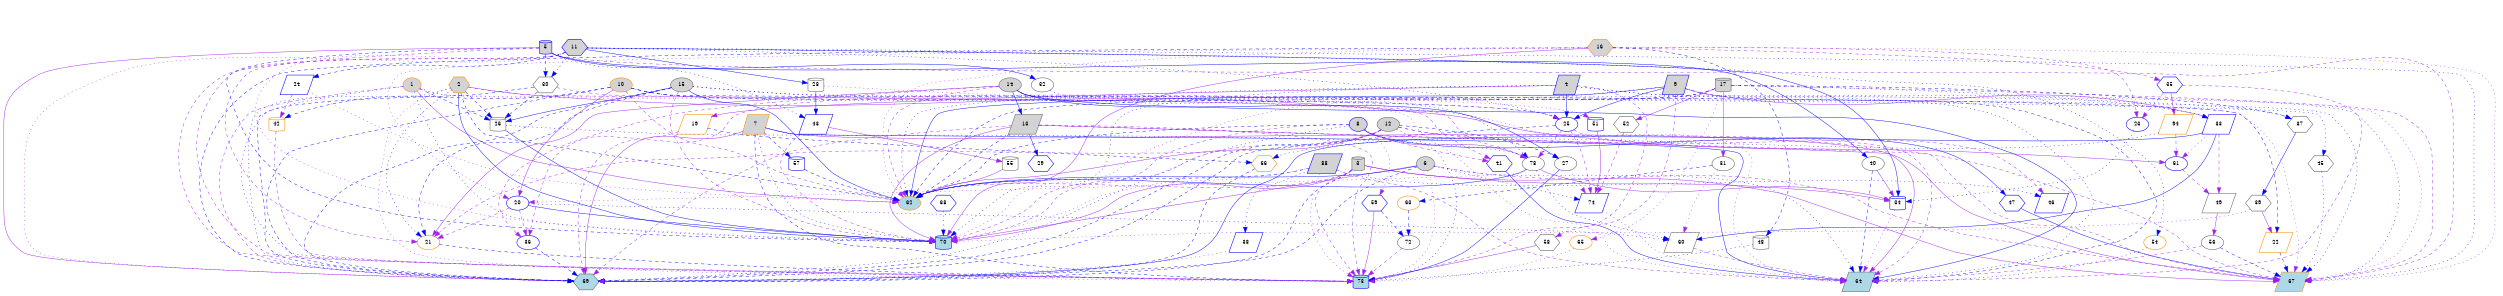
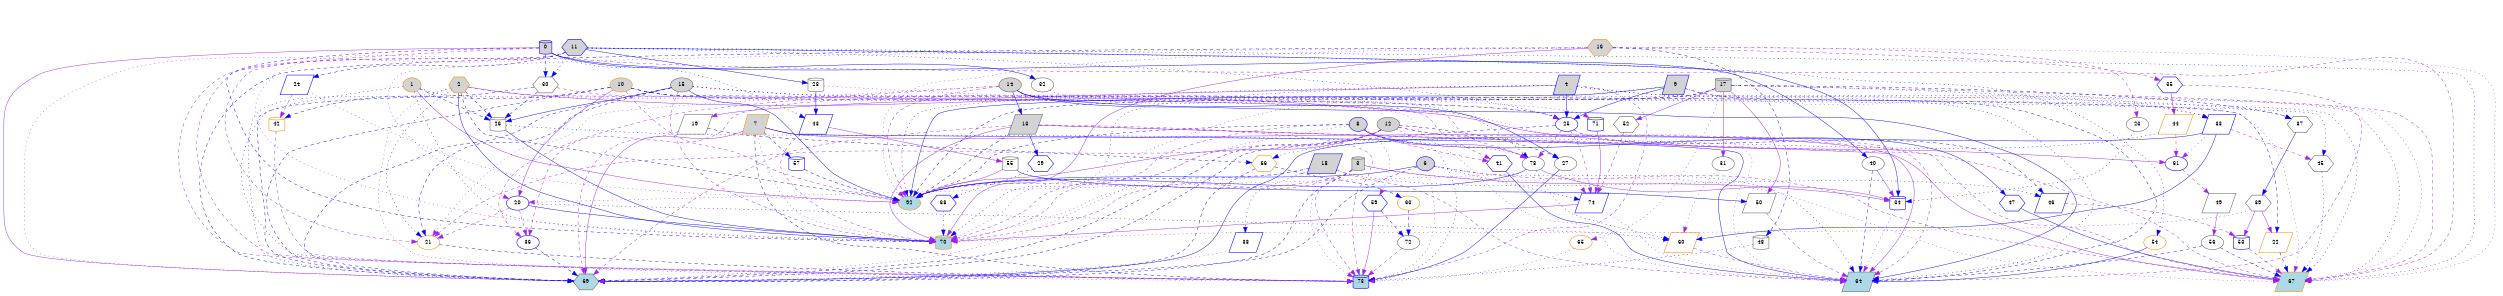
node "5": label "5" -> "0"
edge "9" -> "33": style bold -> dotted
edge "35" -> "23": removed
edge "14" -> "21": style bold -> dotted
node "19": color darkorange -> gray40
node "51": label "51" -> "71"
node "23": color blue -> gray40
node "94": label "94" -> "44"
edge "25" -> "46": color purple -> blue
edge "33" -> "49": now "33" -> "45"
node "88": label "88" -> "18"
node "6": color gray40 -> blue
edge "29" -> "68": added
edge "31" -> "63": now "66" -> "63"
edge "3" -> "70": style bold -> dashed
node "62": label "62" -> "92"
edge "6" -> "70": now "74" -> "70"
node "50": added
edge "3" -> "67": style bold -> dotted
edge "7" -> "70": color blue -> purple
edge "1" -> "69": removed
node "70": color blue -> darkorange
node "58": removed
node "60": color gray40 -> darkorange
node "53": added
edge "8" -> "69": color blue -> purple
edge "56" -> "64": color purple -> blue
edge "54" -> "64": style dotted -> bold
